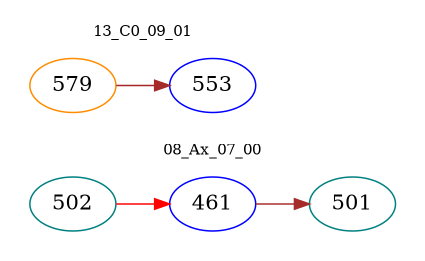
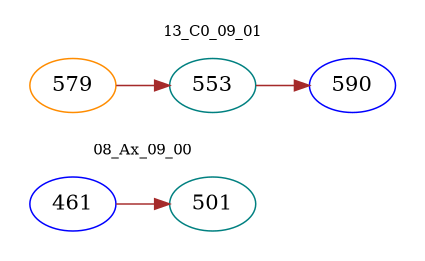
node "553": color blue -> teal
node "590": added
cluster "08_Ax_07_00": label "08_Ax_07_00" -> "08_Ax_09_00"
node "502": removed
